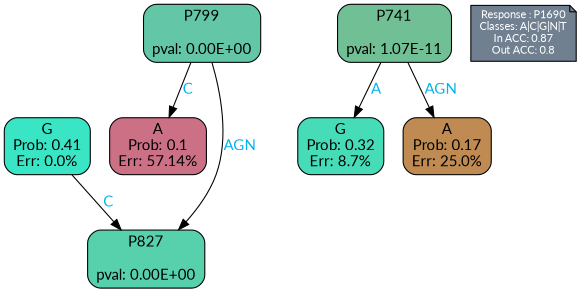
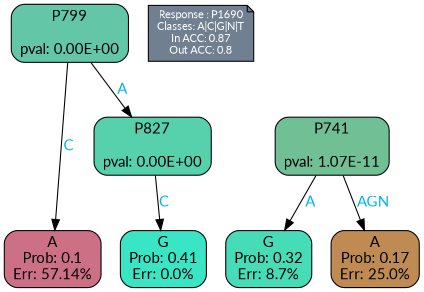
edge "P799 pval: 0.00E+00" -> "P827 pval: 0.00E+00": label "AGN" -> "A"
edge "G Prob: 0.41 Err: 0.0%" -> "P827 pval: 0.00E+00": reversed
